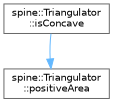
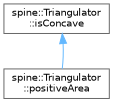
edge "spine::Triangulator ::isConcave" -> "spine::Triangulator ::positiveArea": reversed
